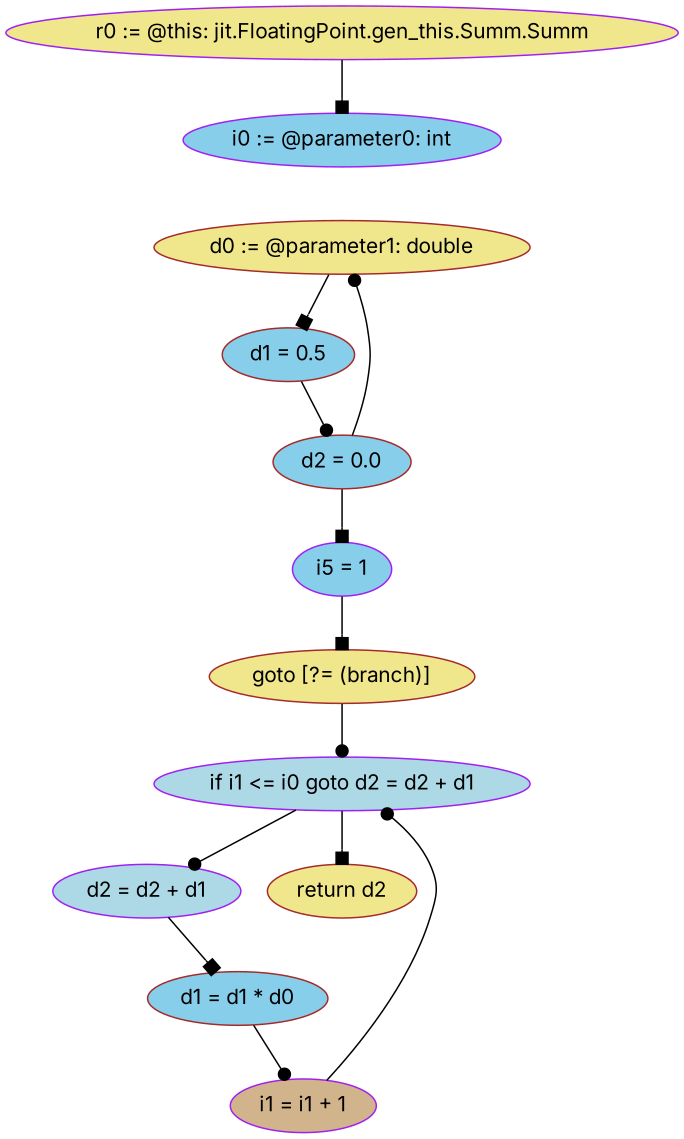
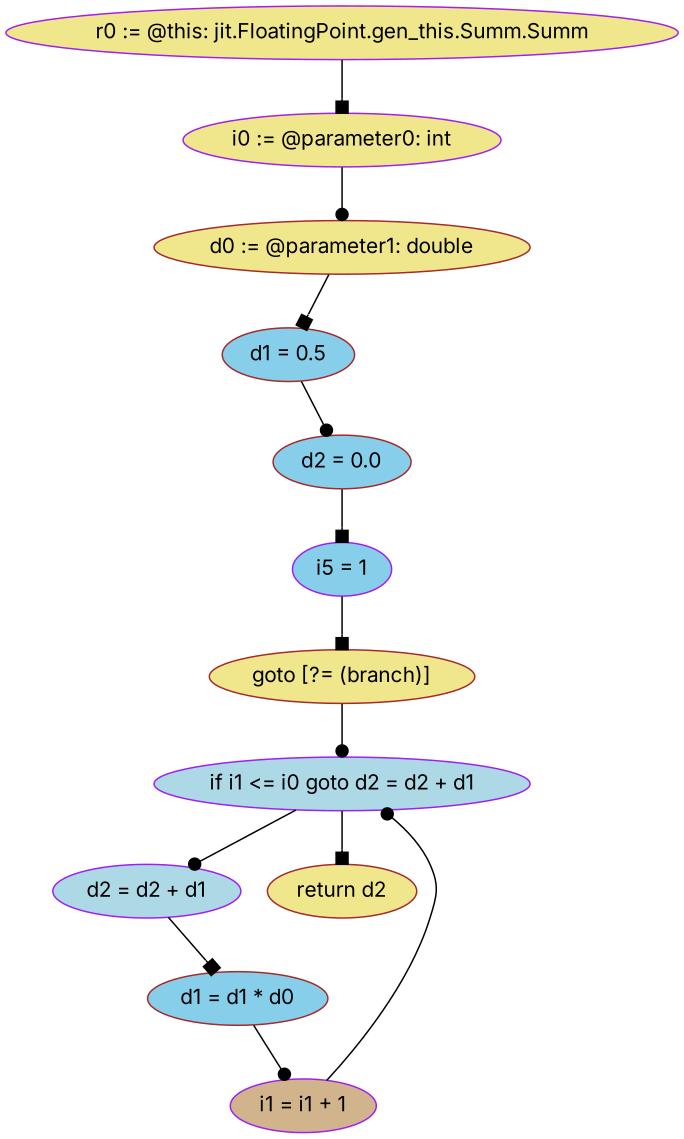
node "i0 := @parameter0: int": fillcolor skyblue -> khaki
edge "d2 = 0.0" -> "d0 := @parameter1: double": now "i0 := @parameter0: int" -> "d0 := @parameter1: double"
